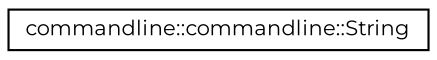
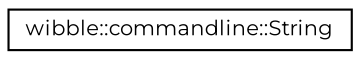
node "commandline::commandline::String": label "commandline::commandline::String" -> "wibble::commandline::String"
